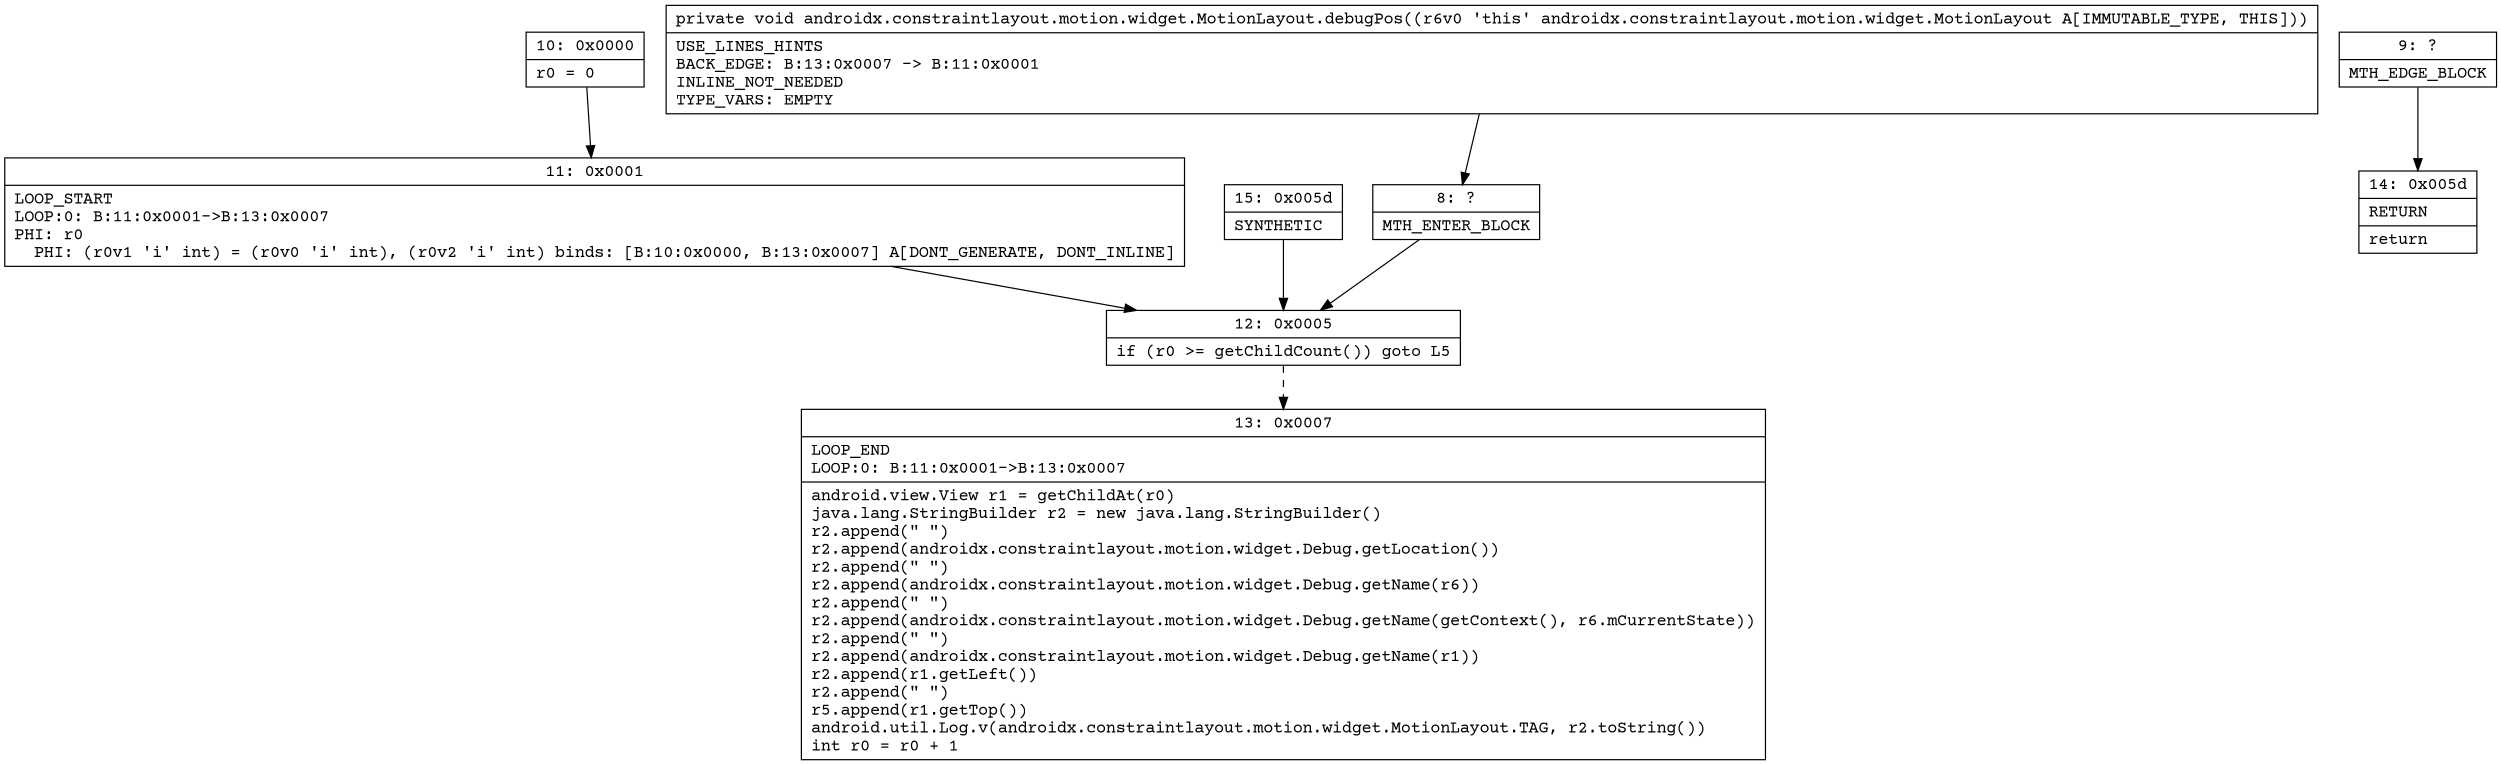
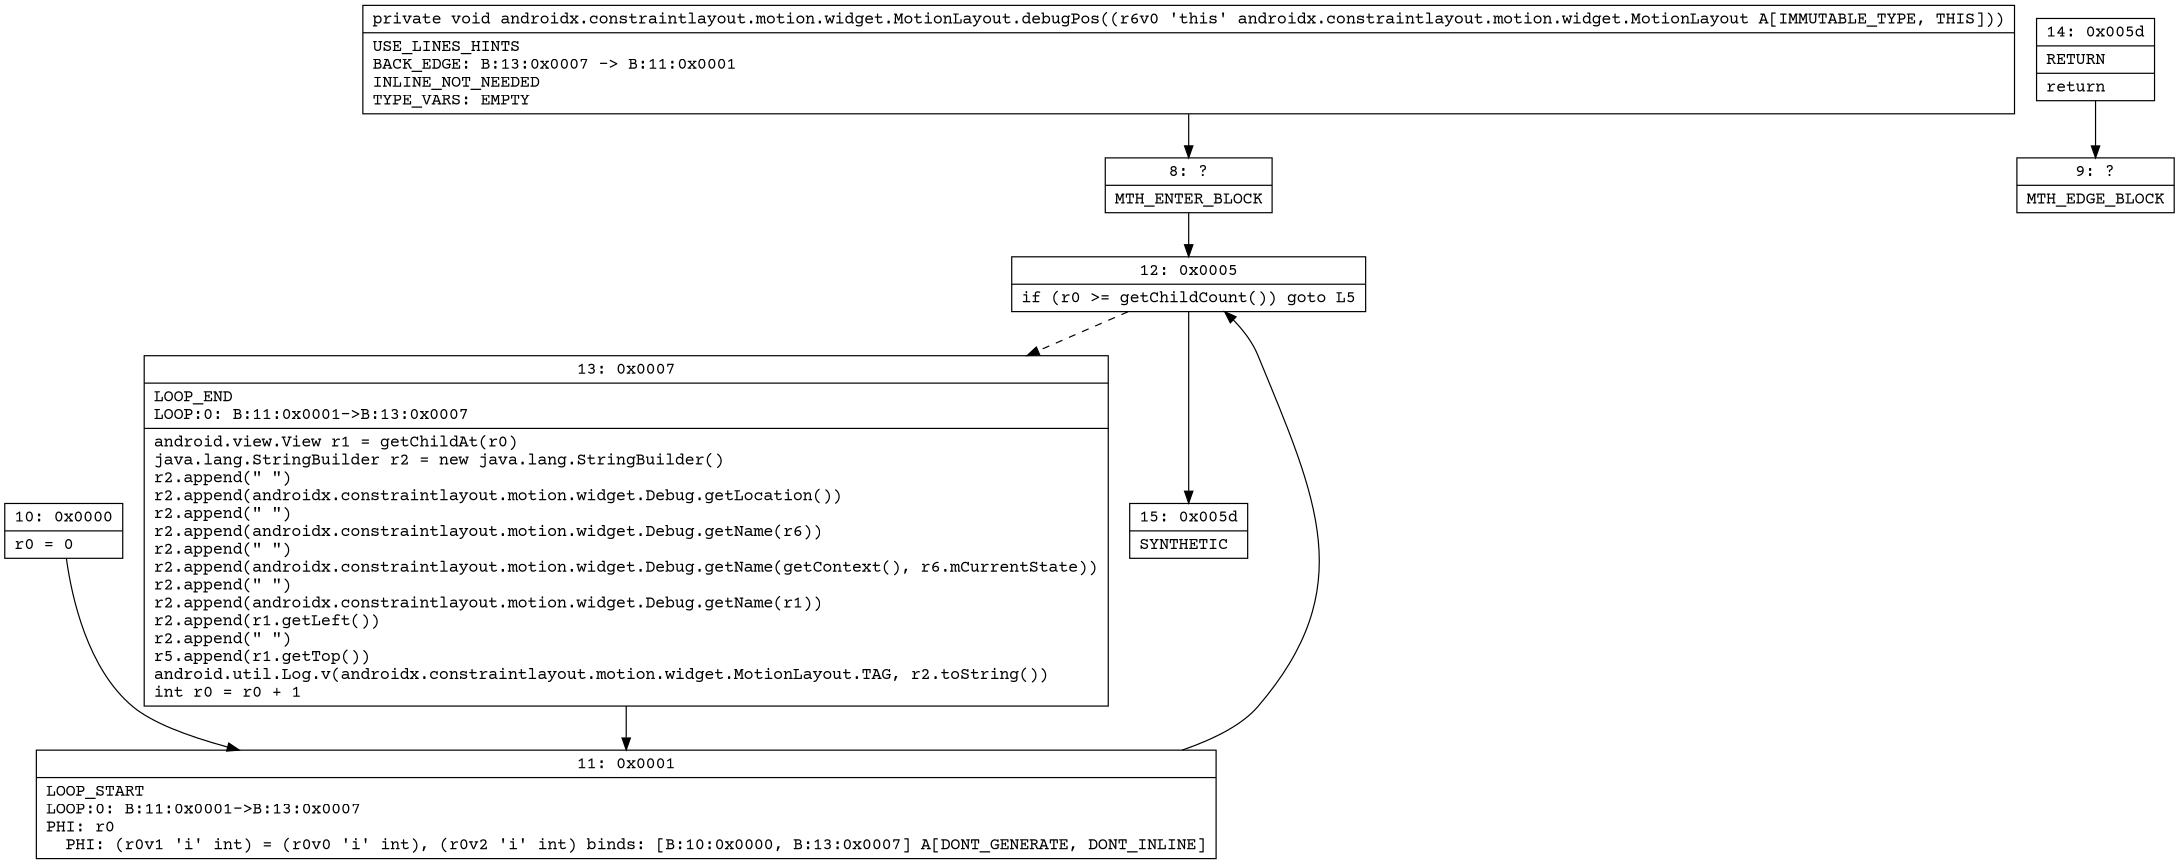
edge "9: ?" -> "14: 0x005d": reversed
edge "15: 0x005d" -> "12: 0x0005": reversed
edge "13: 0x0007" -> "11: 0x0001": added
